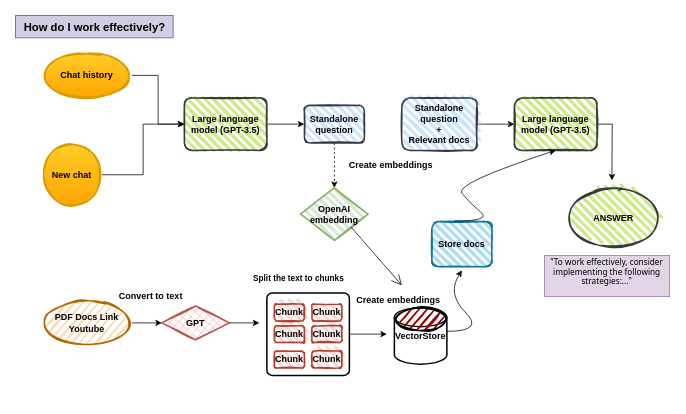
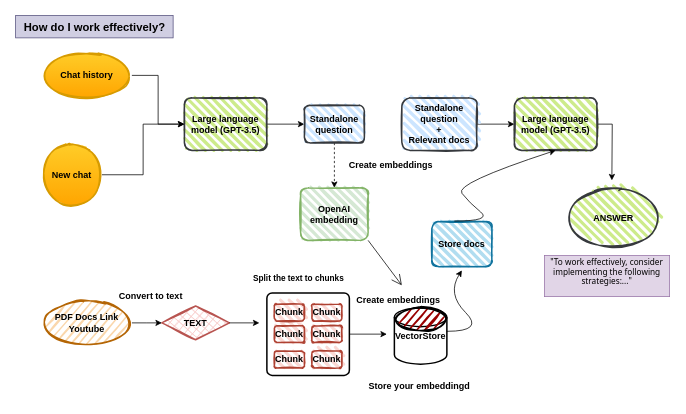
node "OpenAI embedding": shape diamond -> rounded rectangle
node "GPT": label "GPT" -> "TEXT"
node "Store your embeddingd": added
